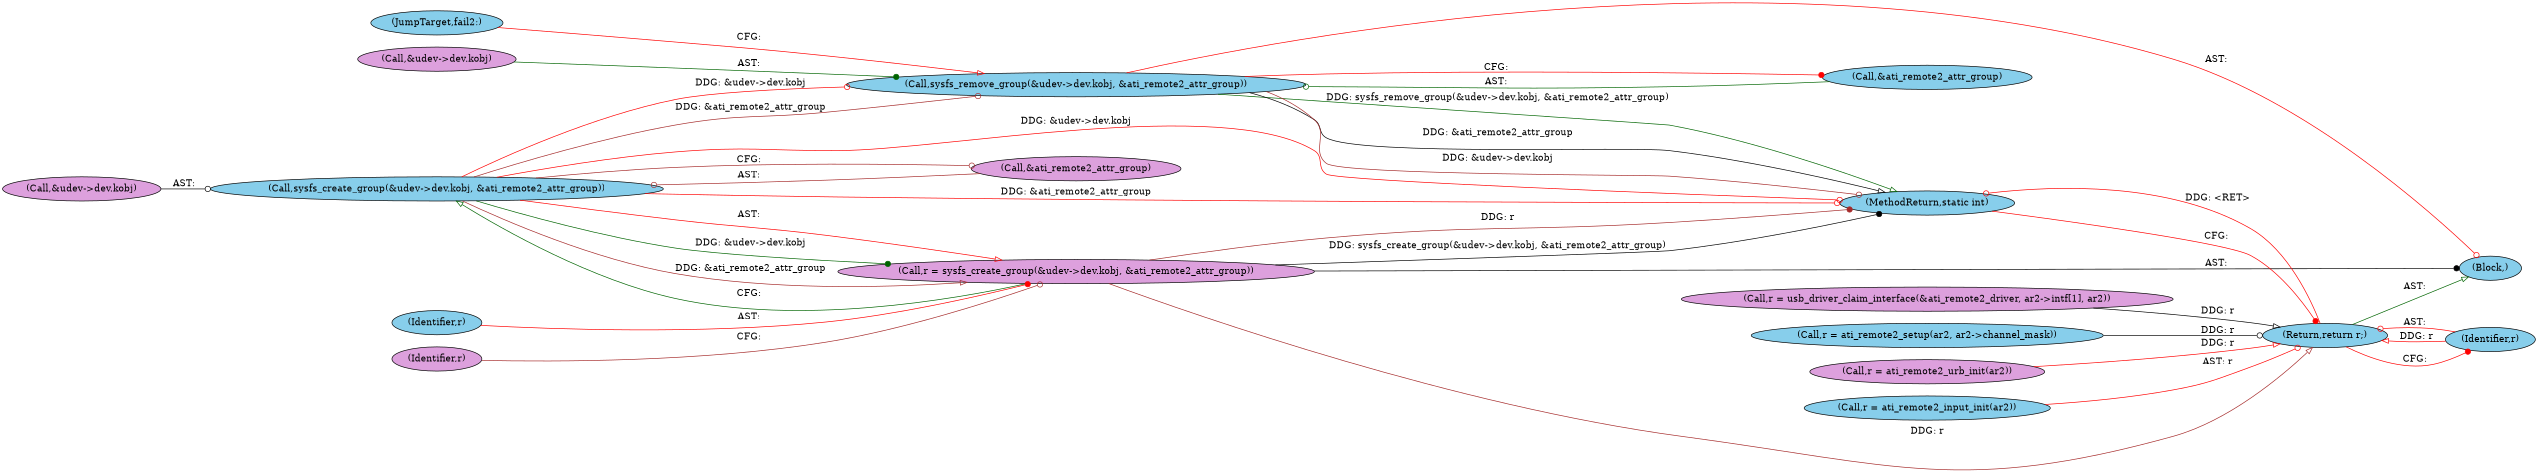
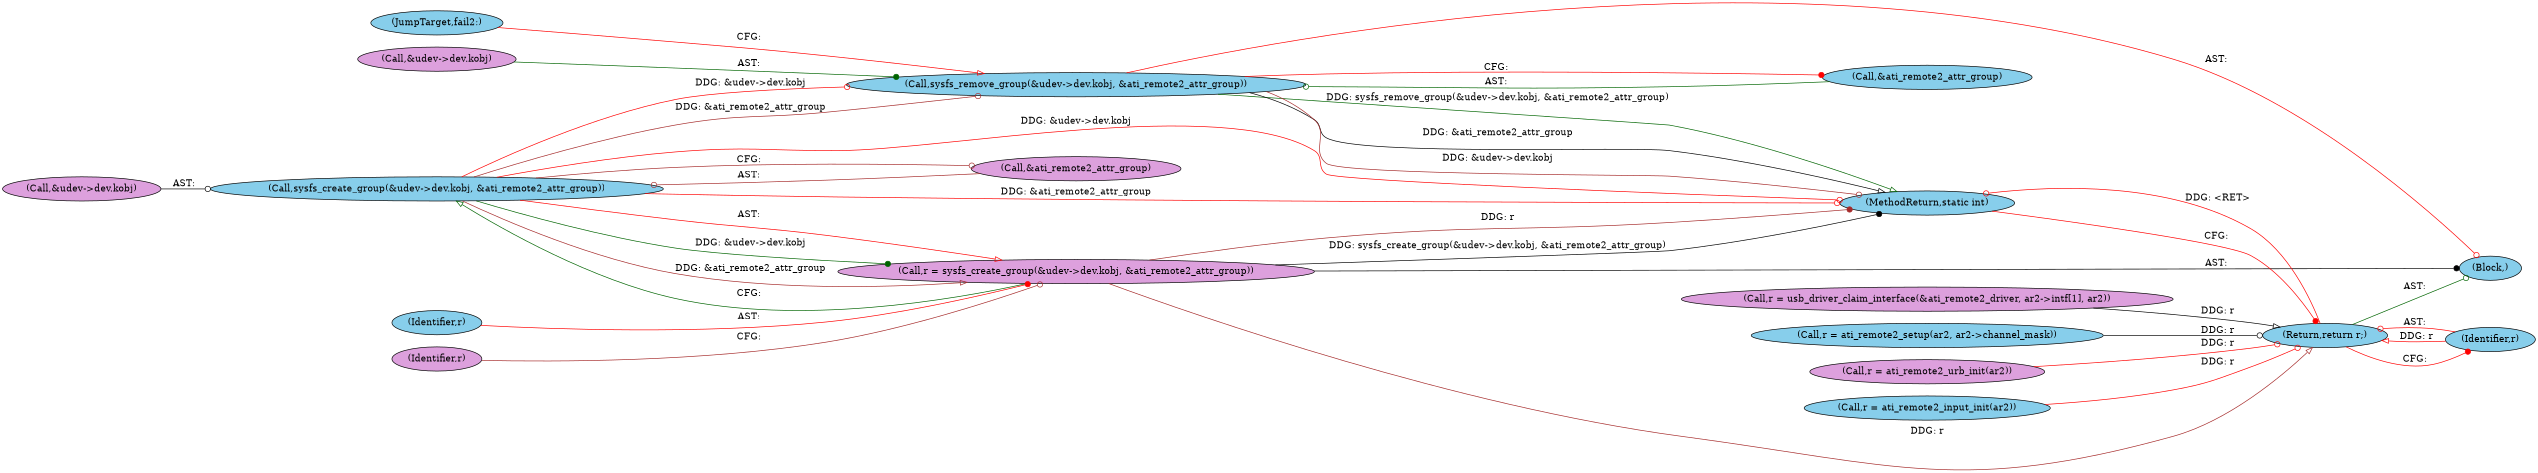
edge "(Return,return r;)" -> "(Block,)": arrowhead onormal -> odot
edge "(Call,r = ati_remote2_urb_init(ar2))" -> "(Return,return r;)": arrowhead onormal -> odot
edge "(Call,r = ati_remote2_input_init(ar2))" -> "(Return,return r;)": label "AST: r" -> "DDG: r"
